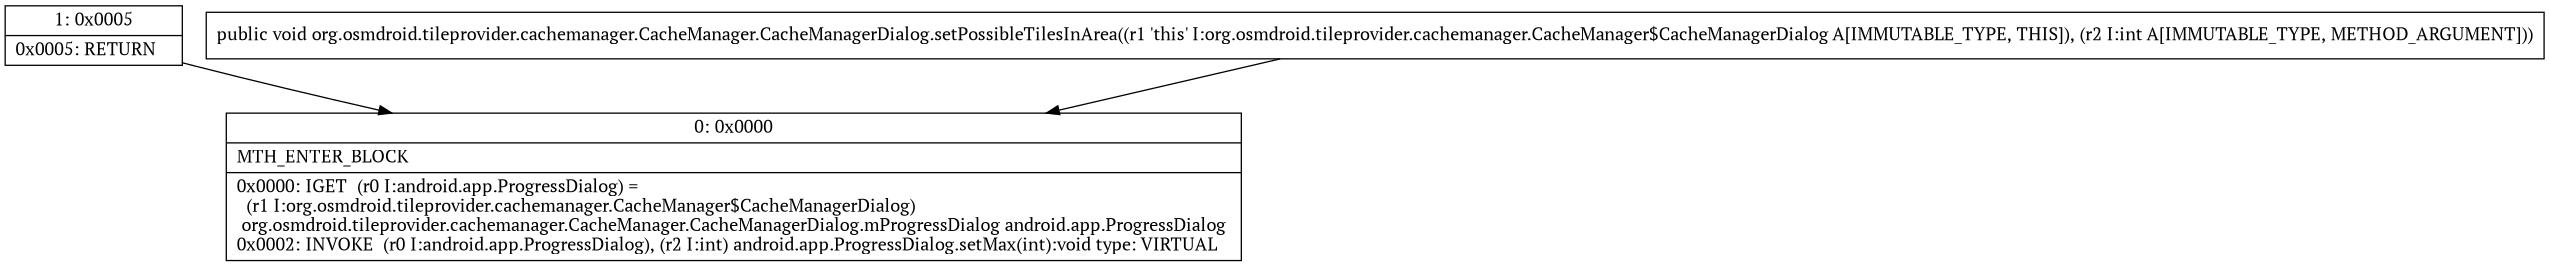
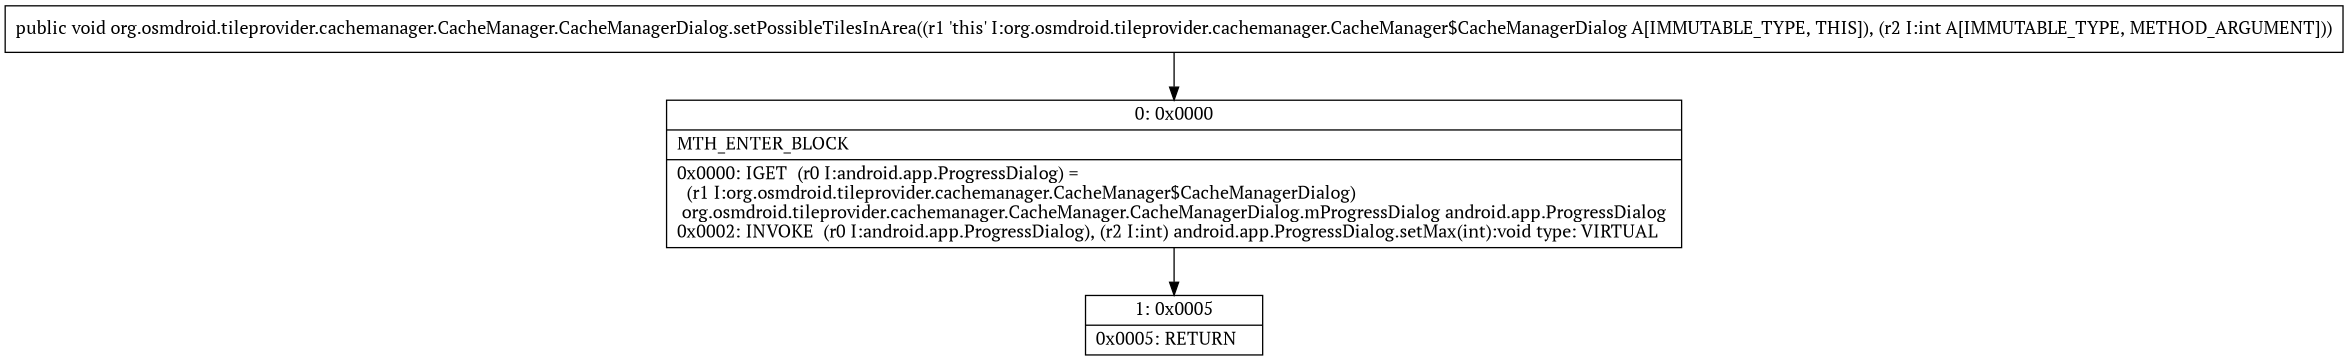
edge "1: 0x0005" -> "0: 0x0000": reversed
